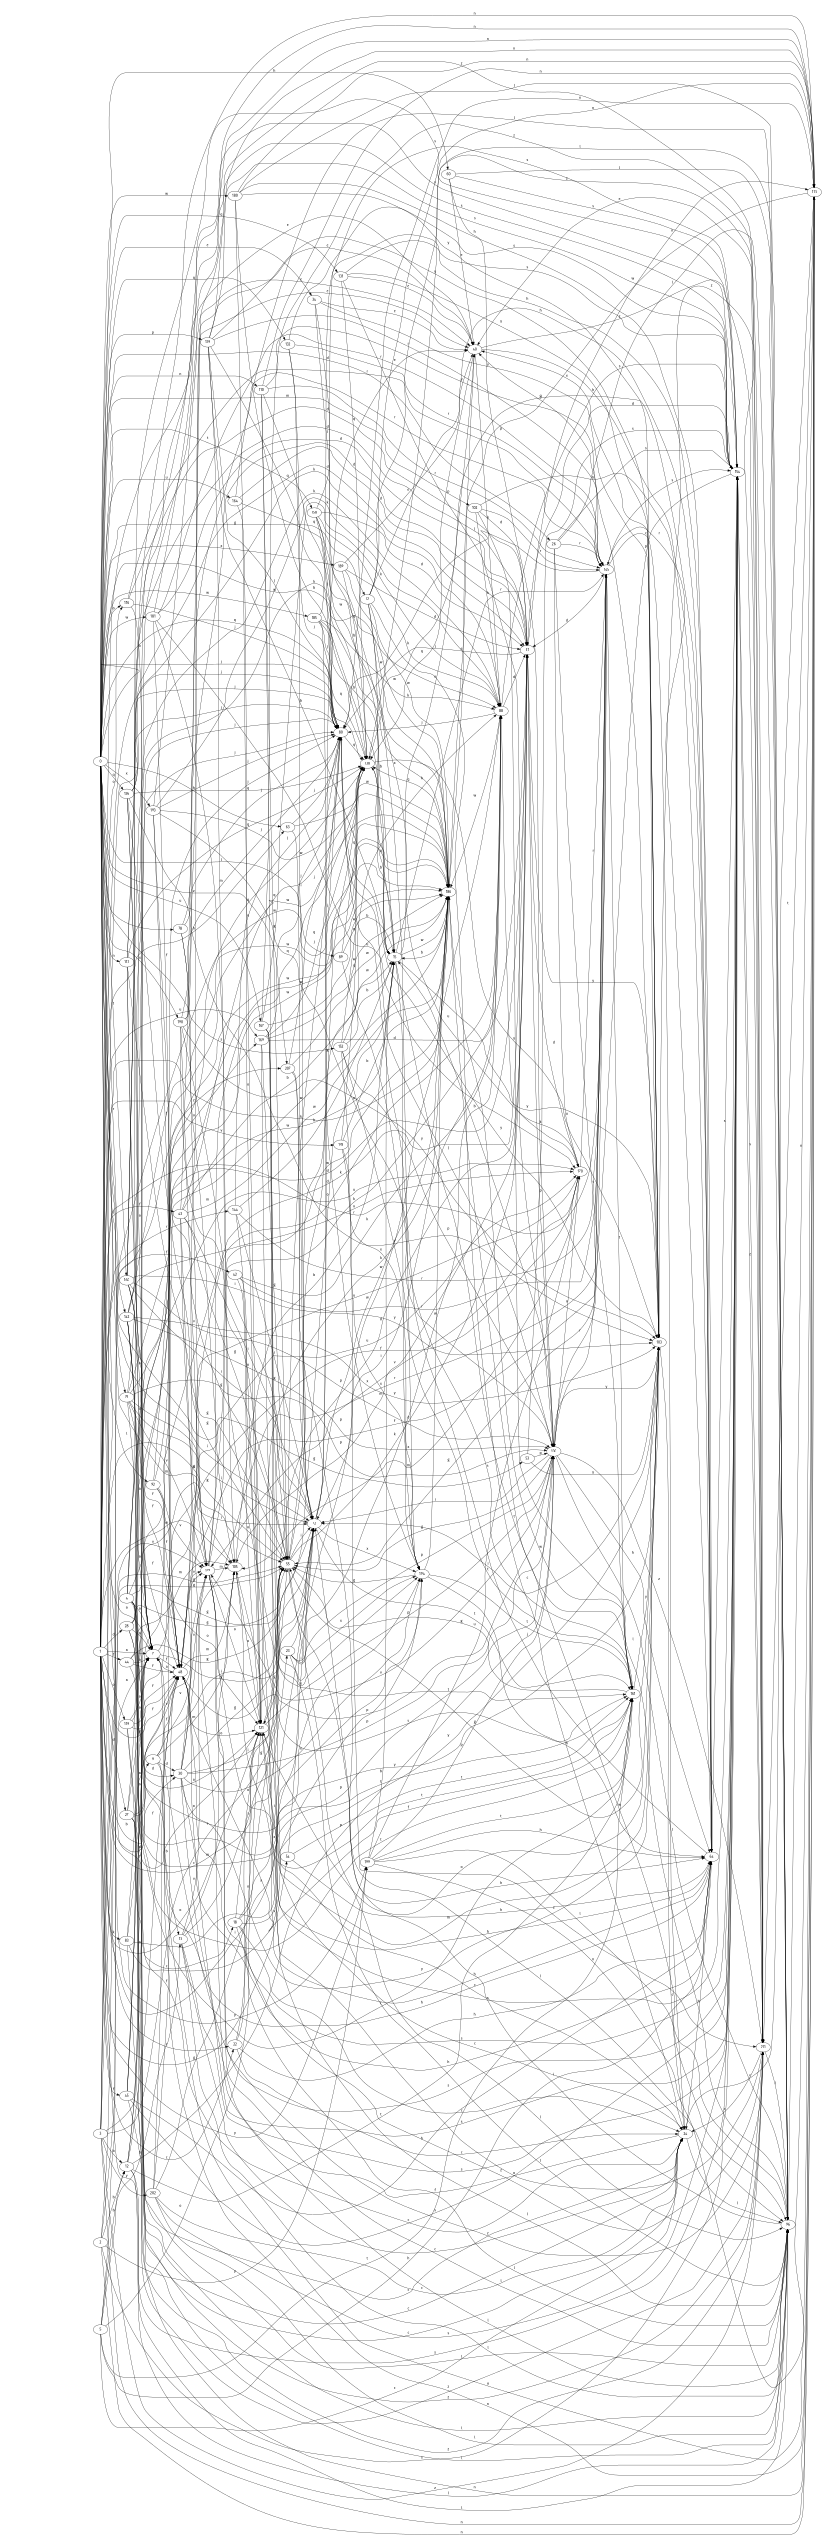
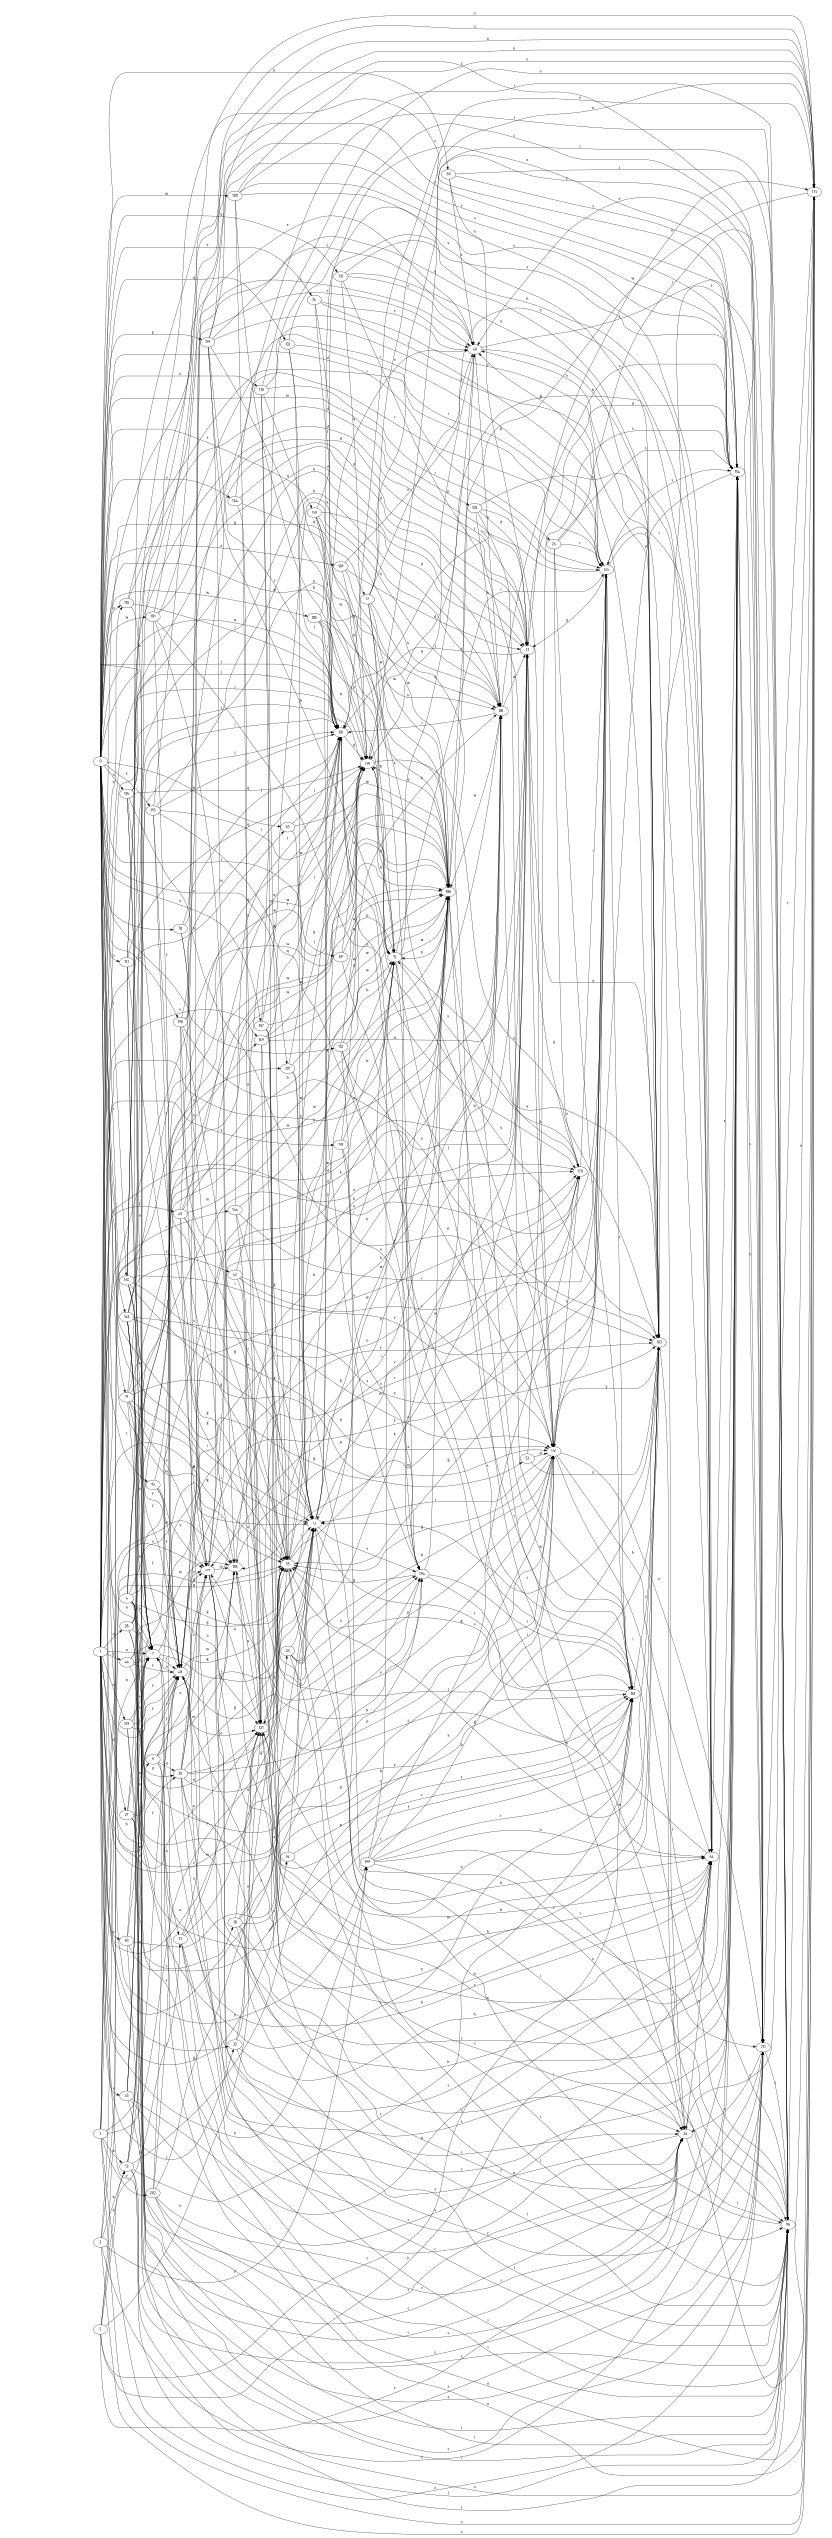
edge "92" -> "80": now "42" -> "80"
